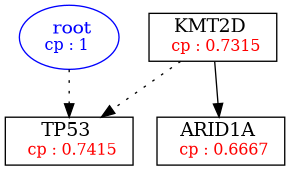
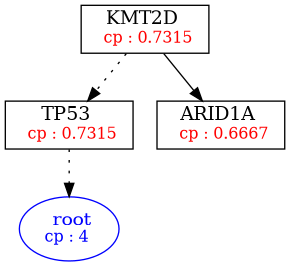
node "root": text "cp : 1" -> "cp : 4"
edge "root" -> "TP53": reversed
node "TP53": text "cp : 0.7415" -> "cp : 0.7315"
